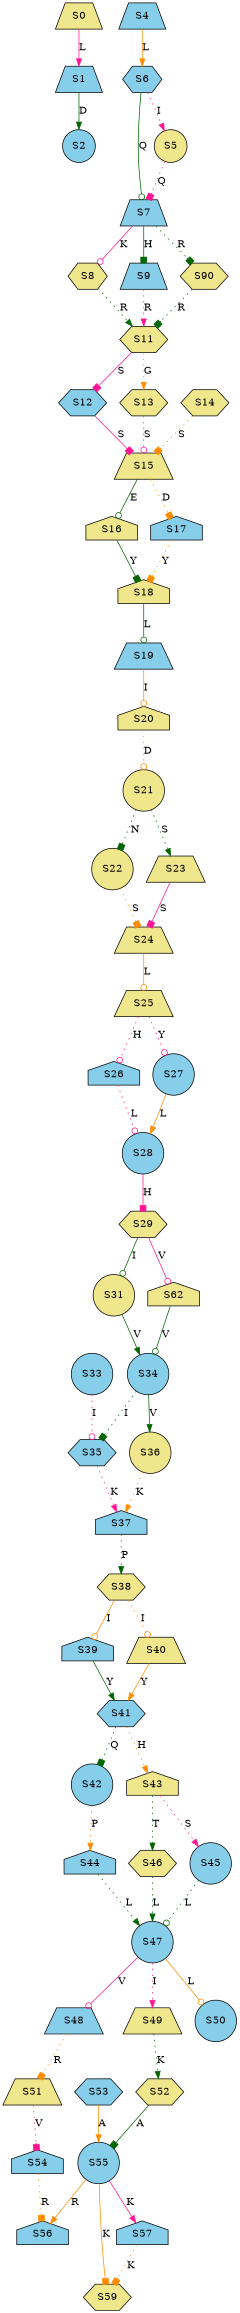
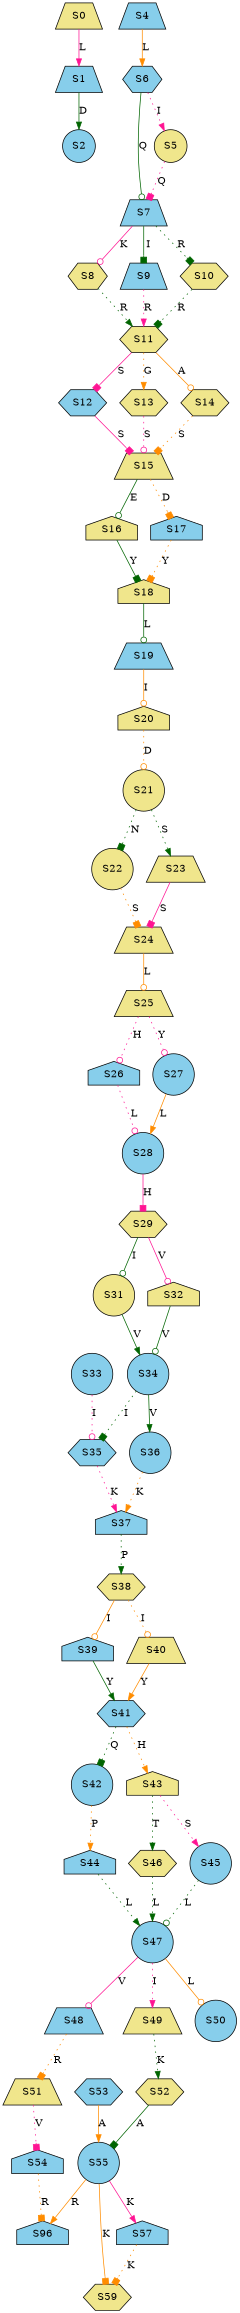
edge "S7" -> "S9": label "H" -> "I"
node "S90": label "S90" -> "S10"
edge "S11" -> "S14": added, label "A"
node "S62": label "S62" -> "S32"
node "S36": fillcolor khaki -> skyblue
node "S56": label "S56" -> "S96"
